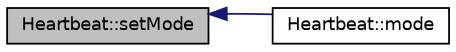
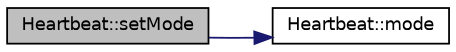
edge "Heartbeat::mode" -> "Heartbeat::setMode": reversed
